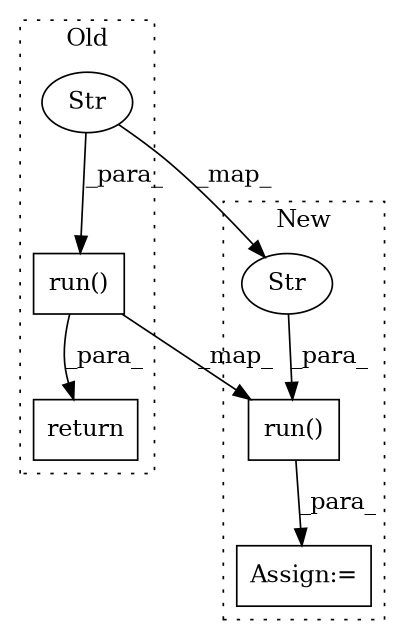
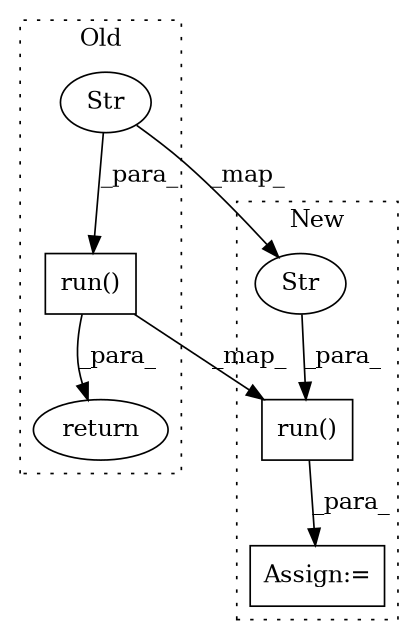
node "return": shape box -> ellipse
